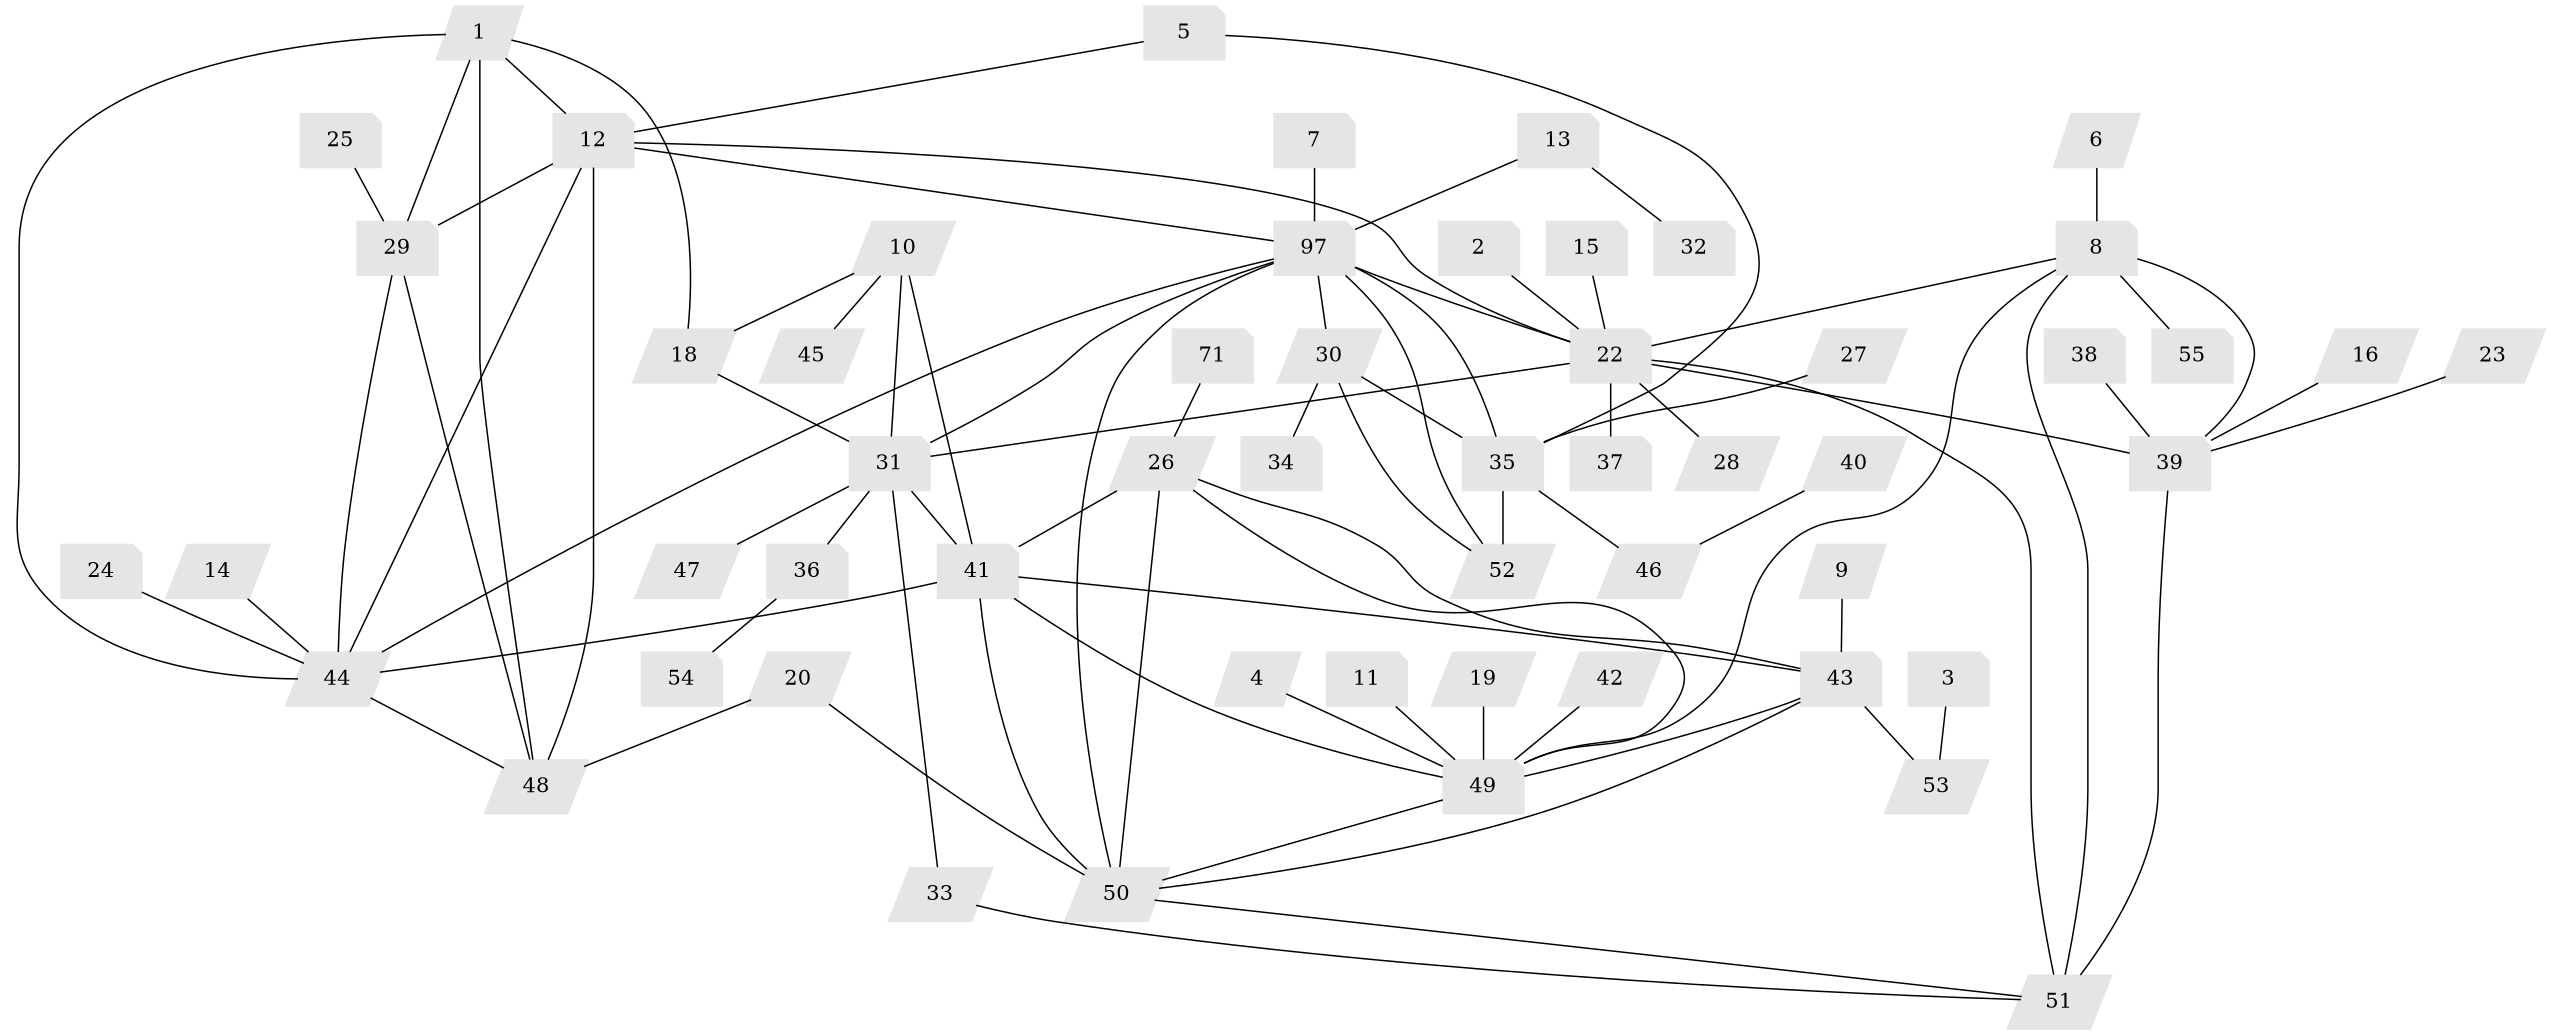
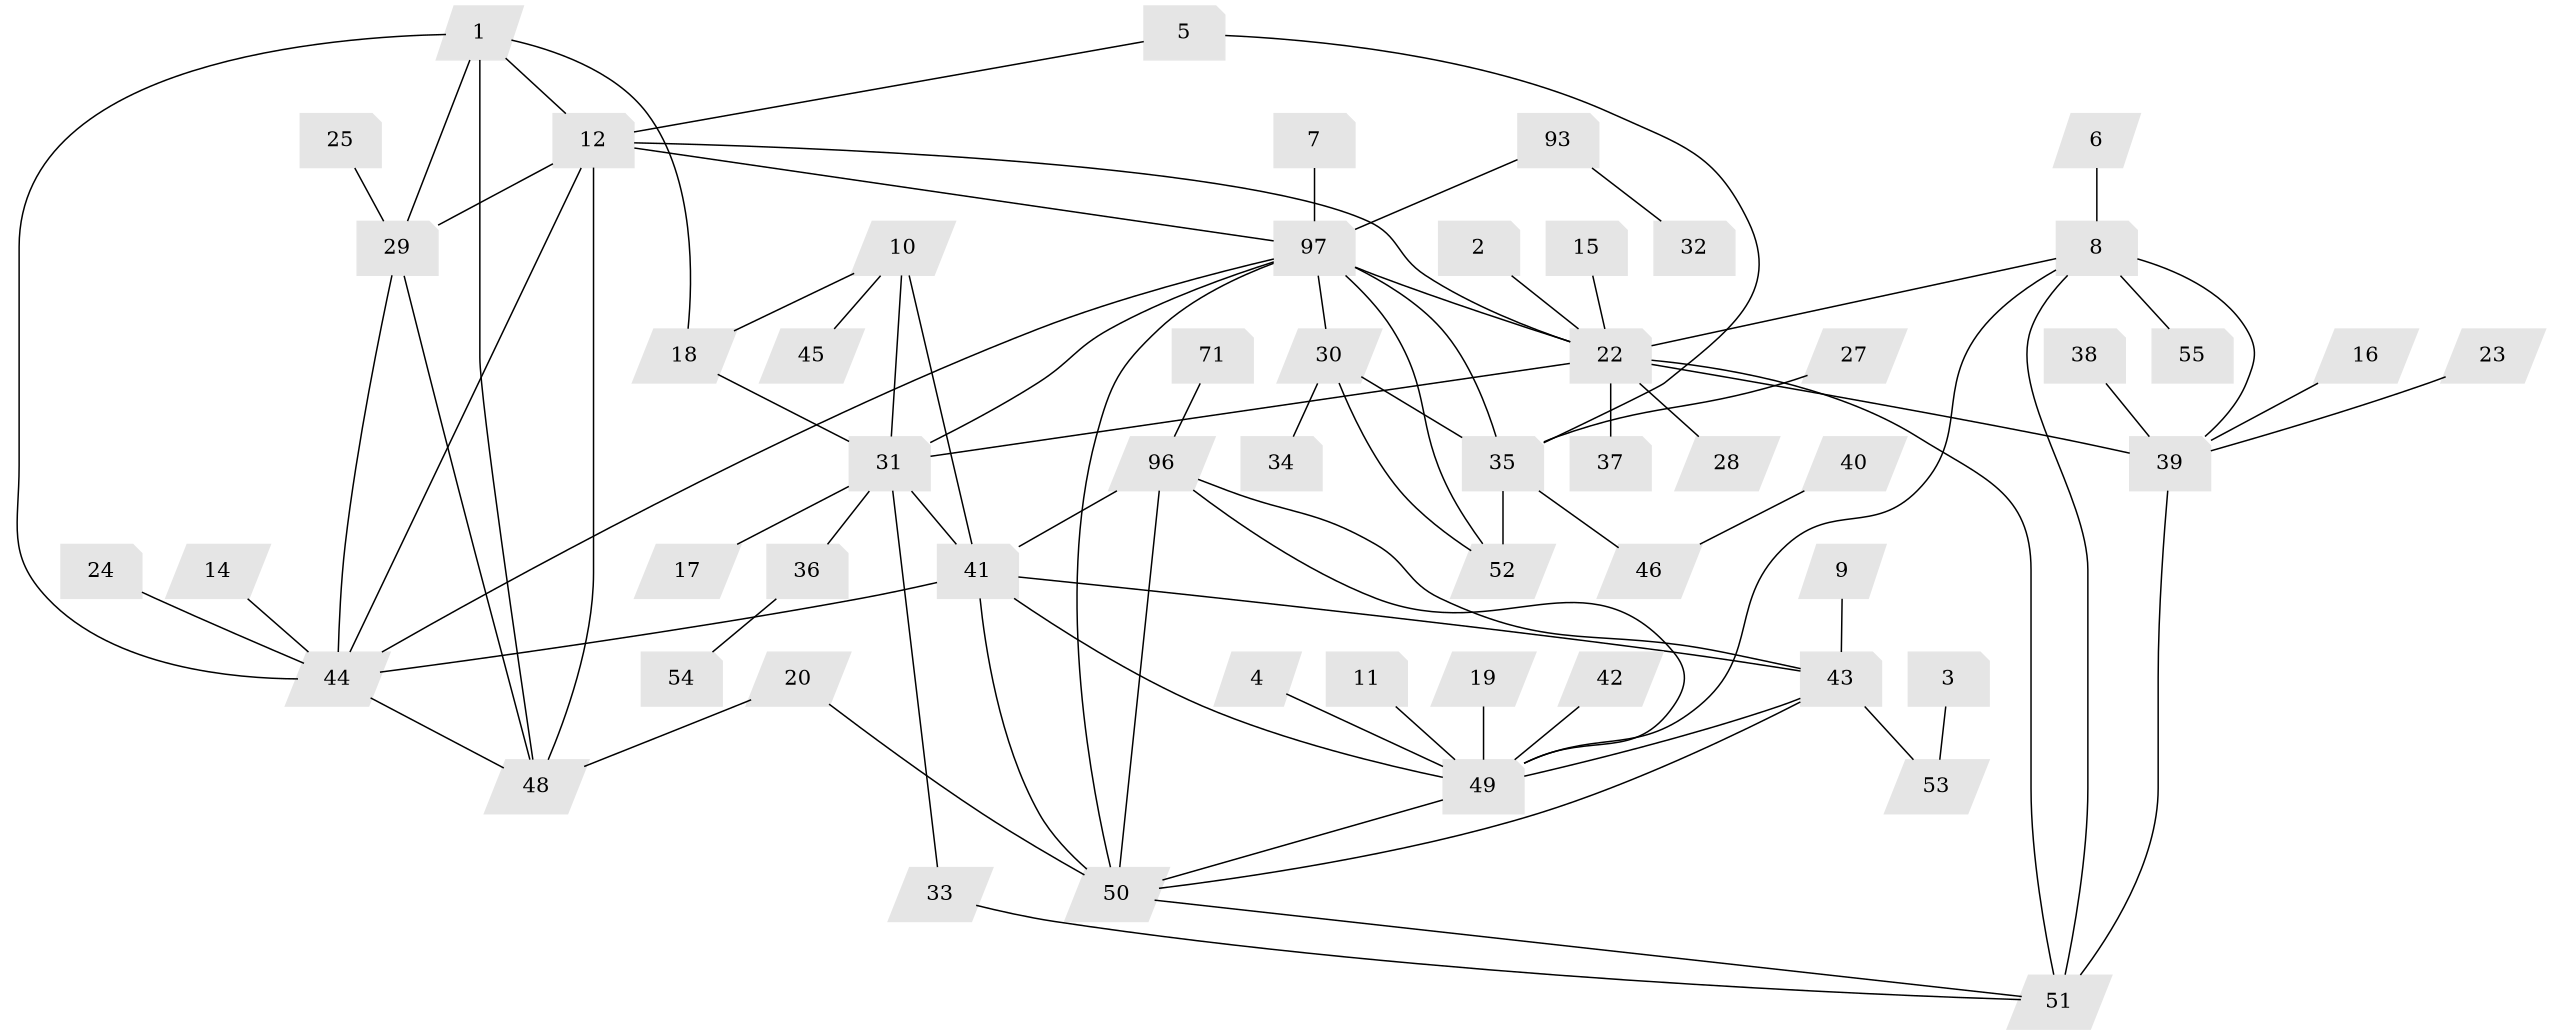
node "13": label "13" -> "93"
node "26": label "26" -> "96"
node "47": label "47" -> "17"
